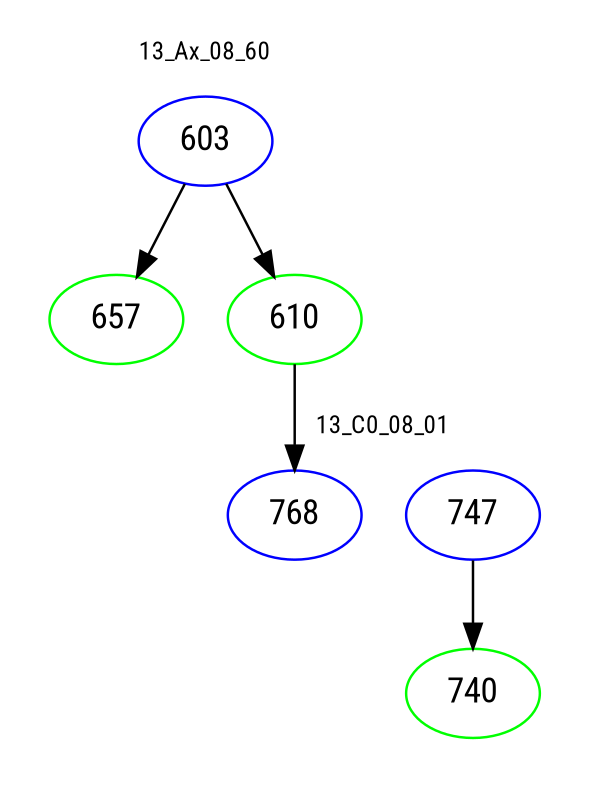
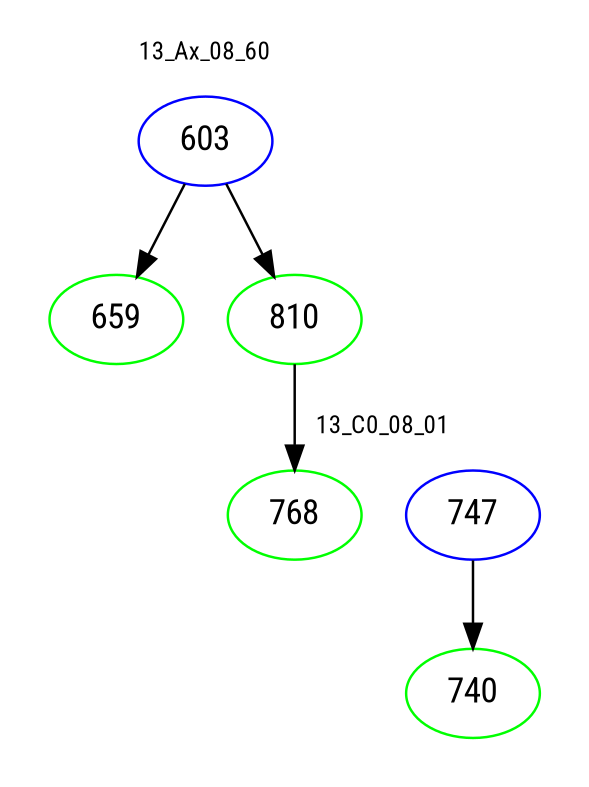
node "657": label "657" -> "659"
node "610": label "610" -> "810"
node "768": color blue -> green
